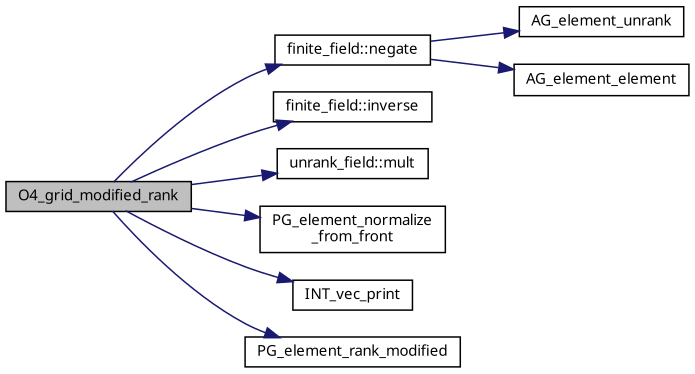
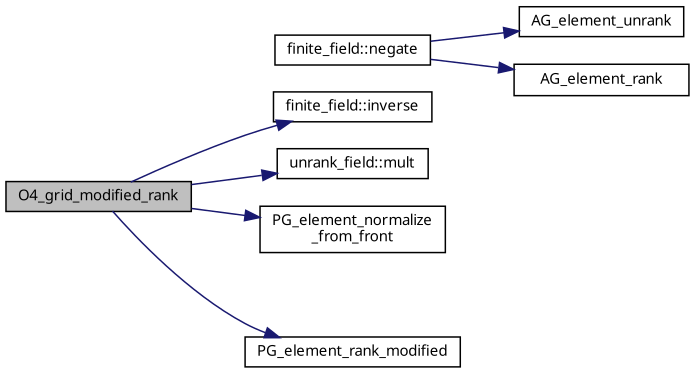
node "AG_element_element": label "AG_element_element" -> "AG_element_rank"
edge "O4_grid_modified_rank" -> "finite_field::negate": removed
node "INT_vec_print": removed
